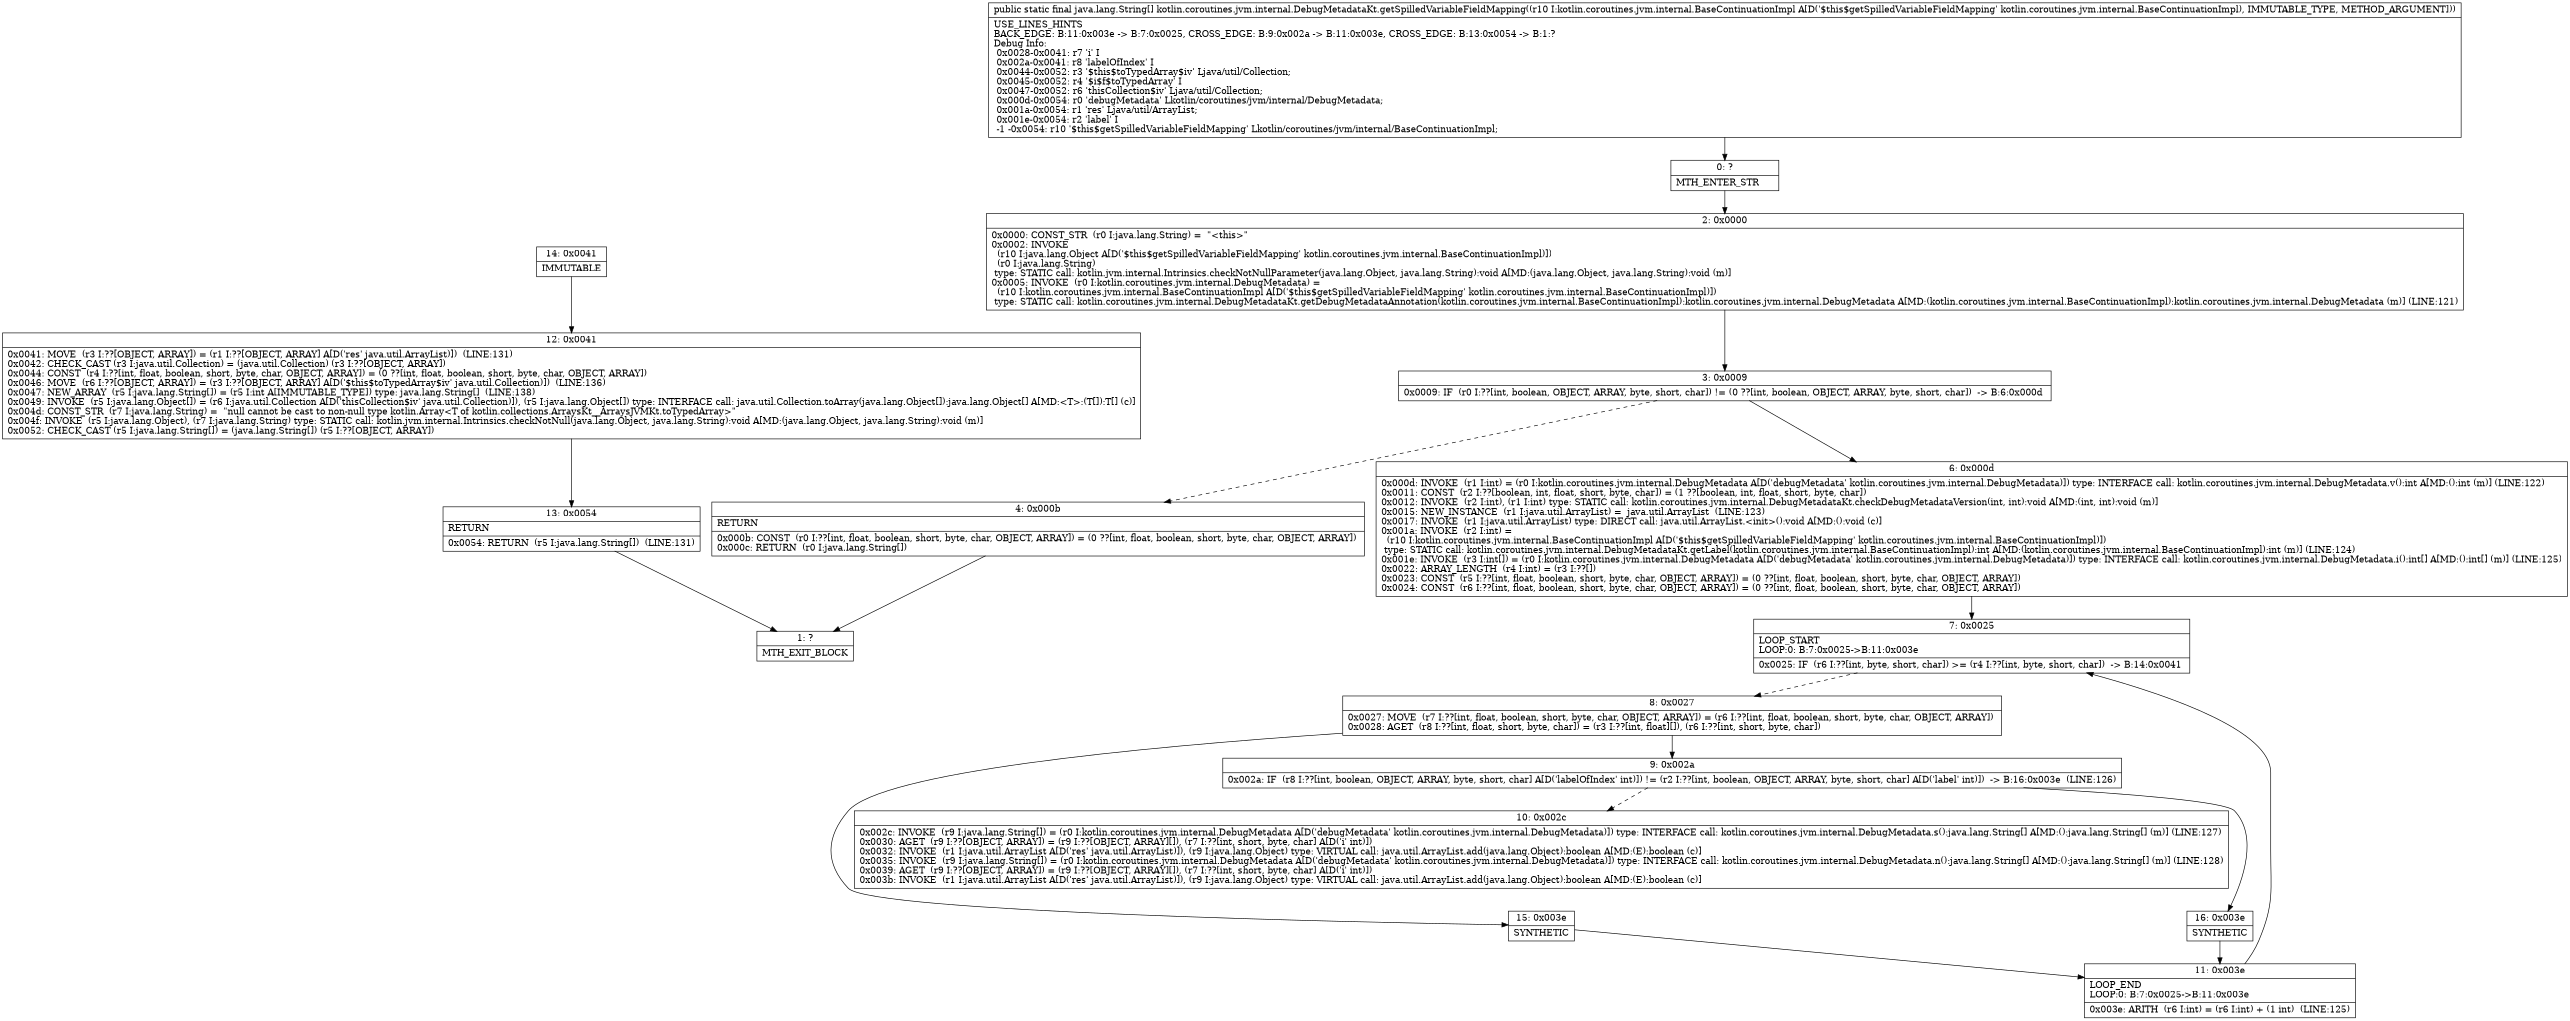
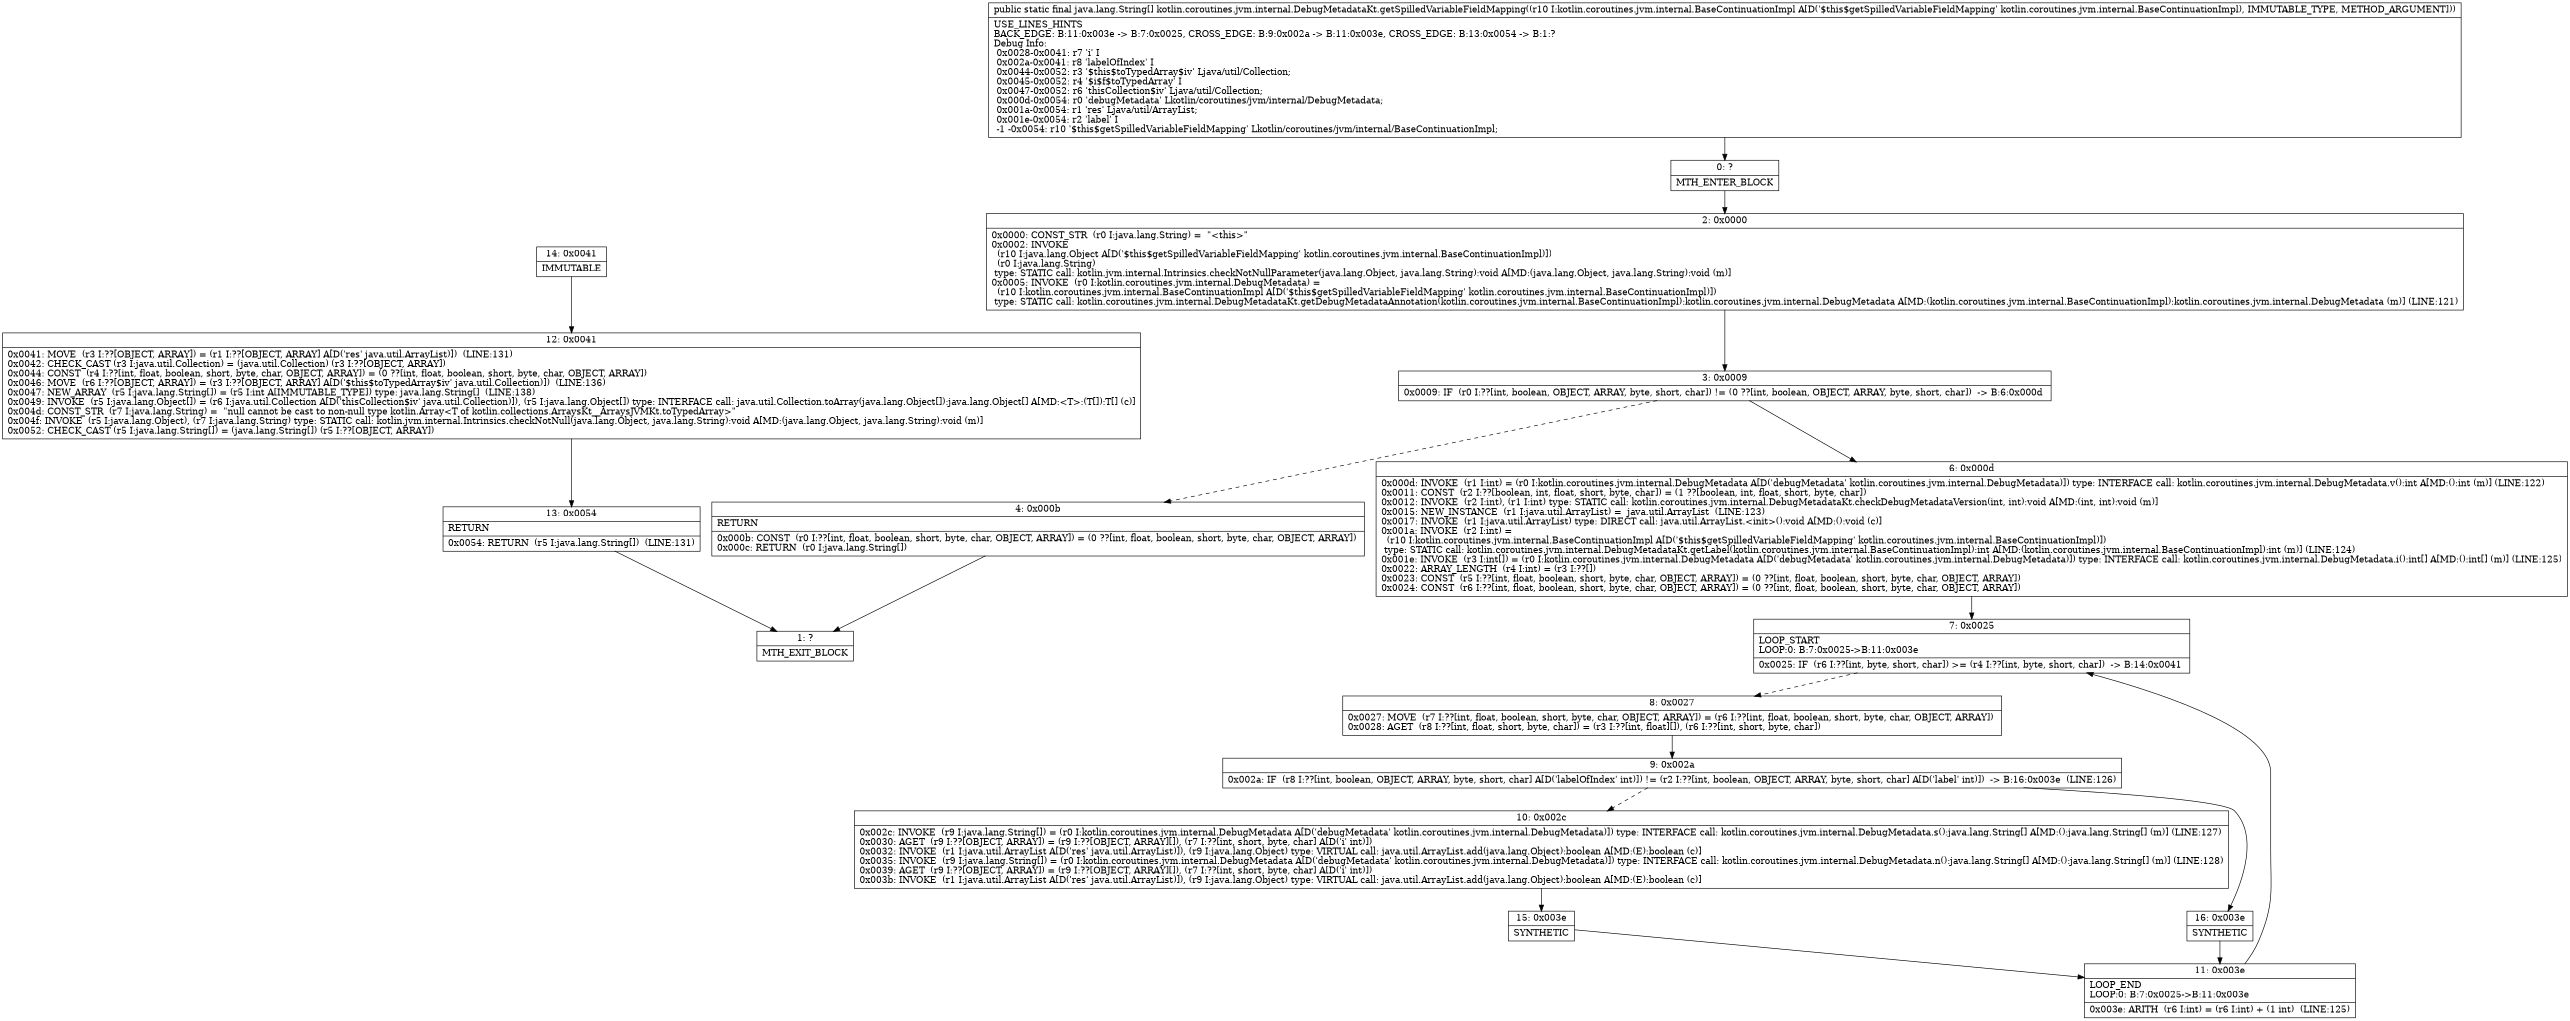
node "0: ?": text "MTH_ENTER_STR" -> "MTH_ENTER_BLOCK"
edge "8: 0x0027" -> "15: 0x003e": now "10: 0x002c" -> "15: 0x003e"
